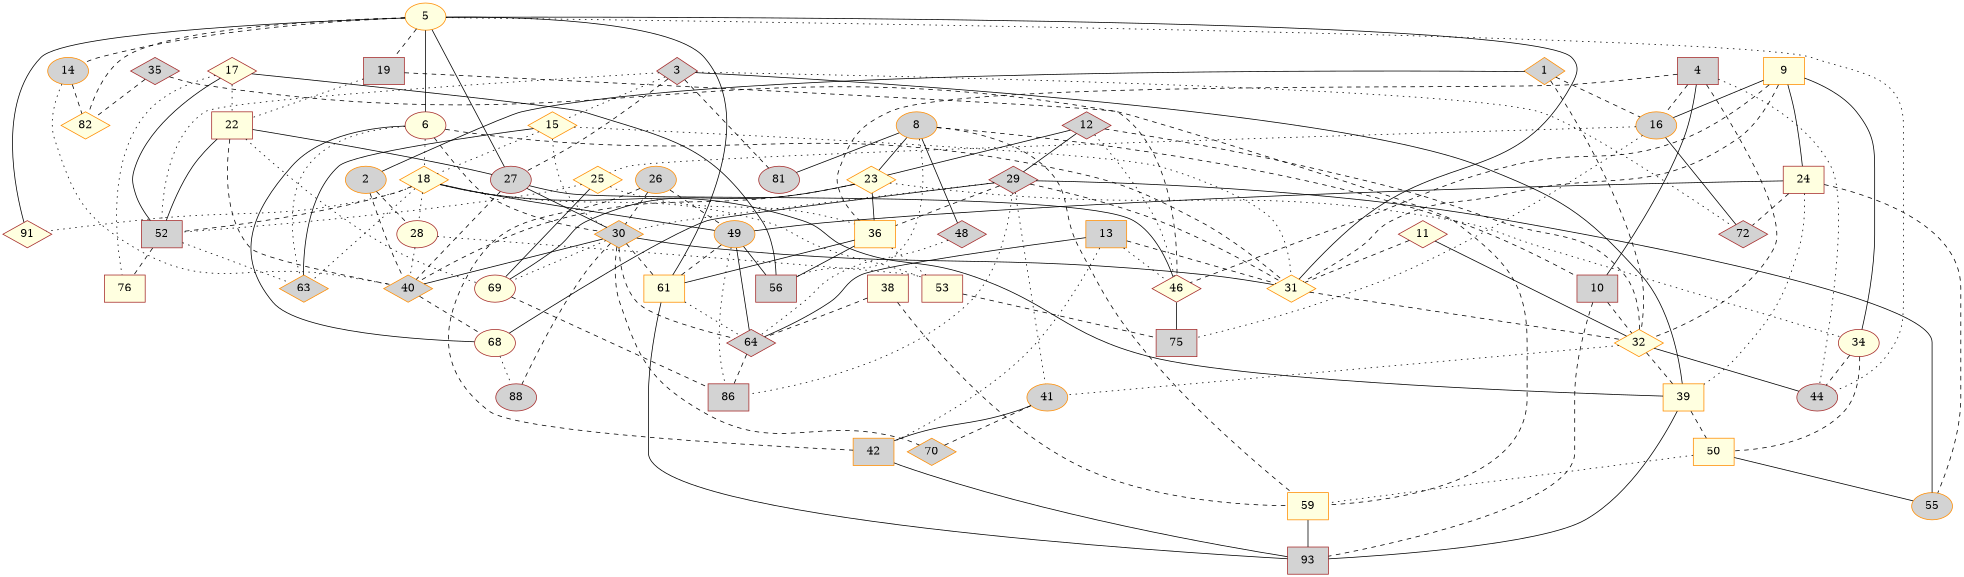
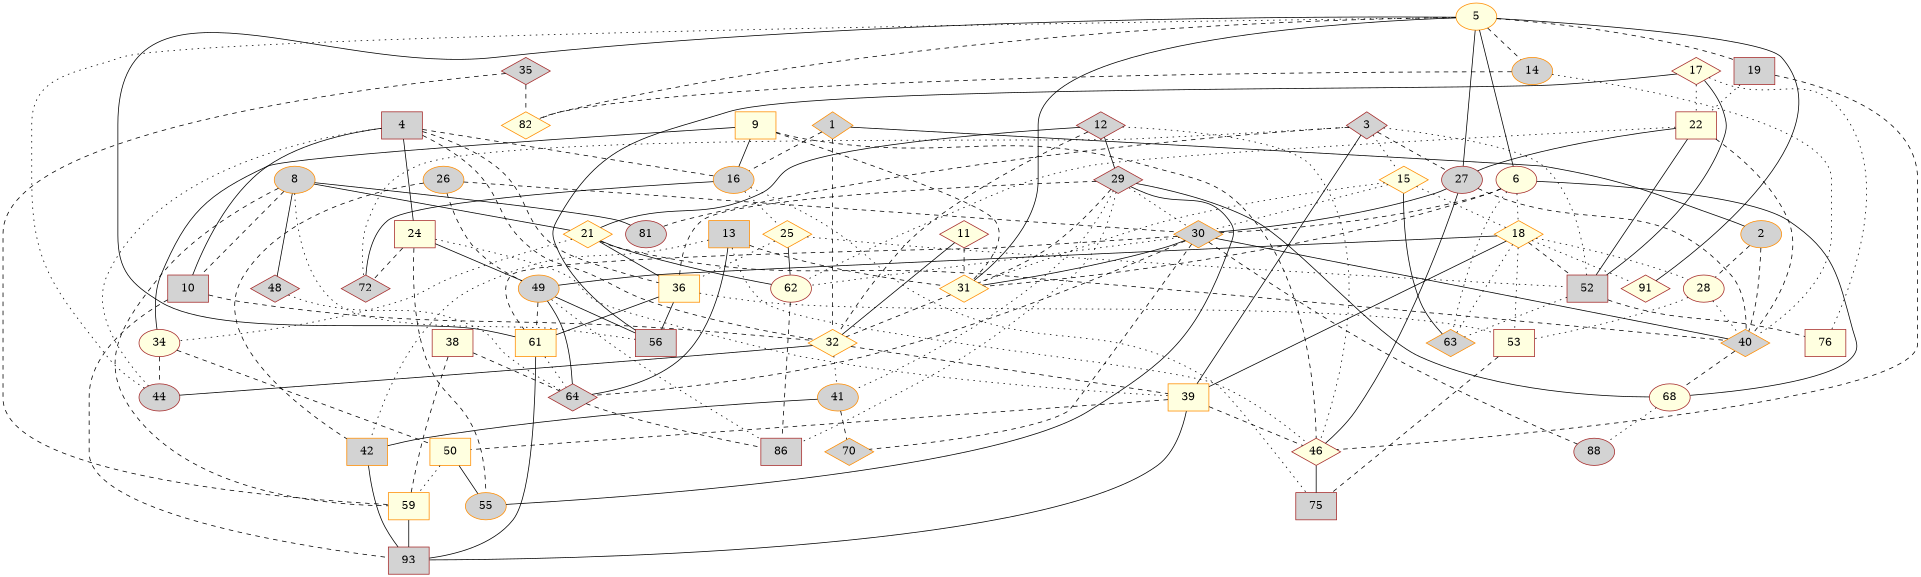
edge "9" -- "24": now "4" -- "24"
node "23": label "23" -> "21"
node "69": label "69" -> "62"
edge "39" -- "46": added
